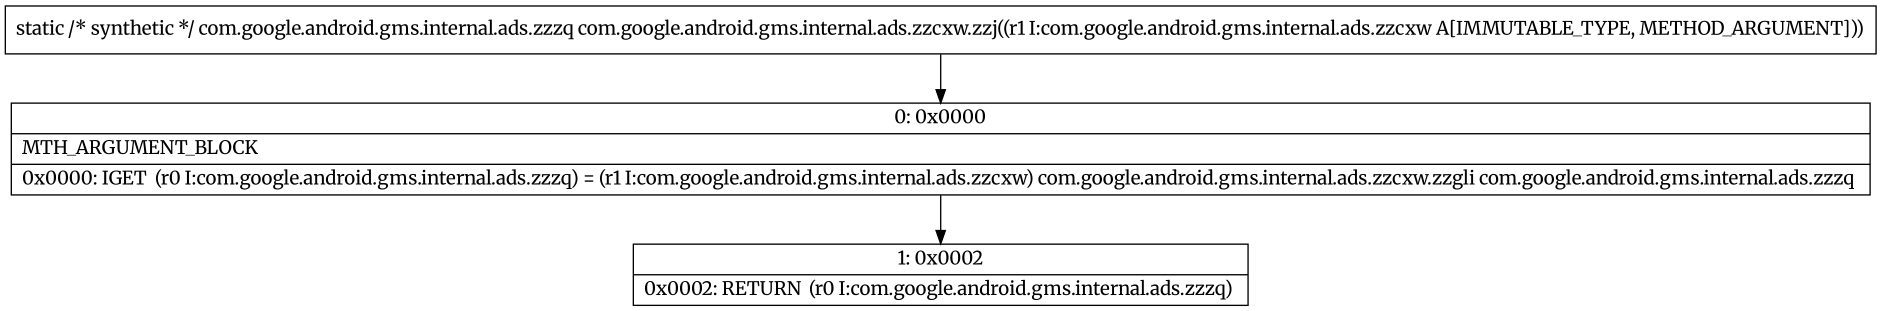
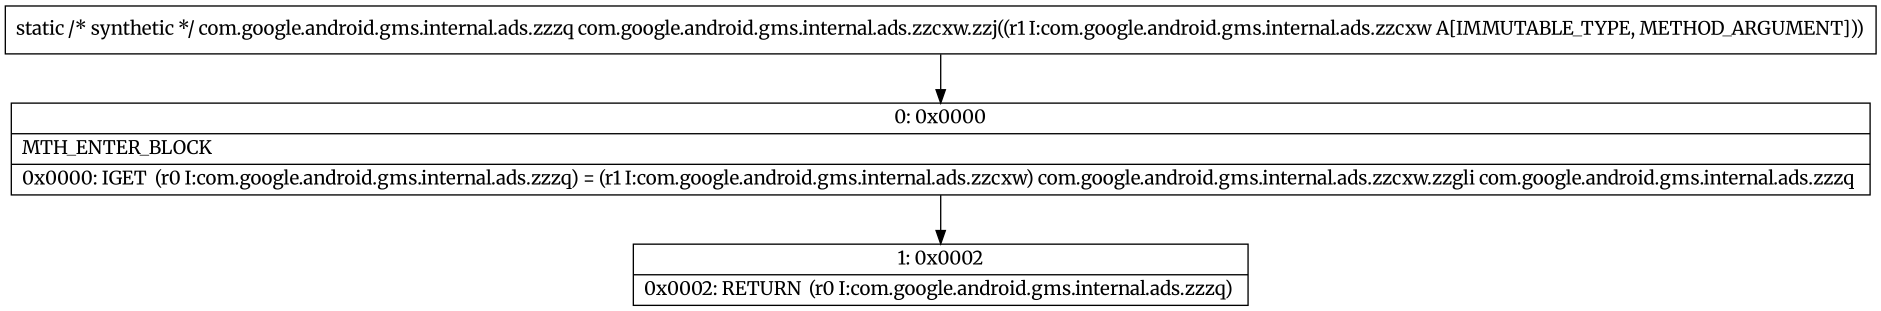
node "0: 0x0000": text "MTH_ARGUMENT_BLOCK" -> "MTH_ENTER_BLOCK"
